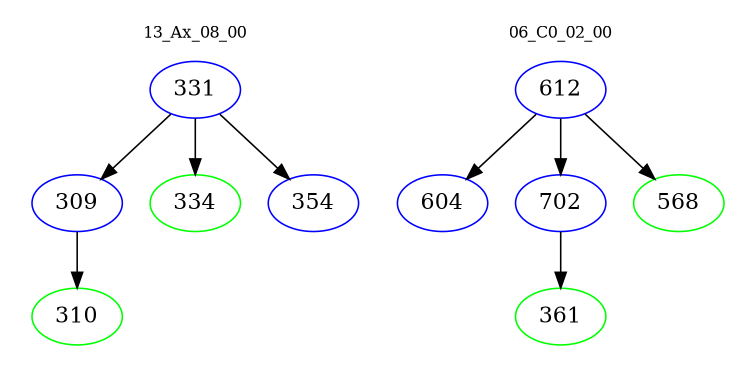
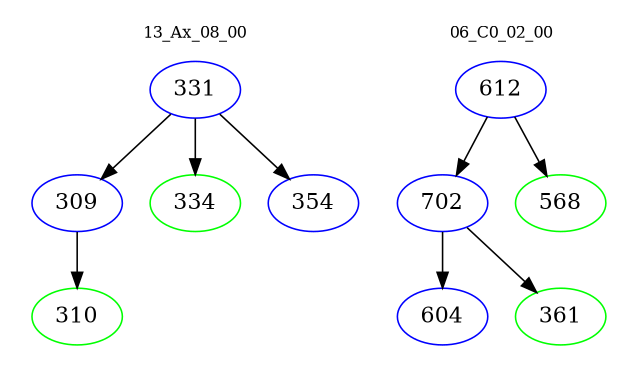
edge "612" -> "604": now "702" -> "604"
